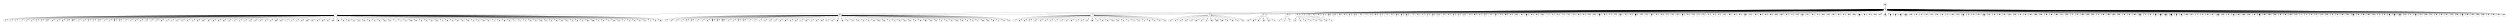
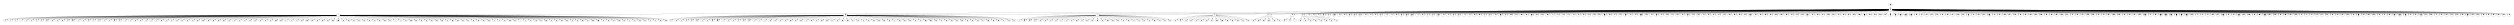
node "351": added
